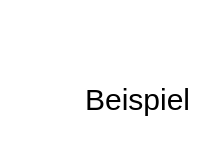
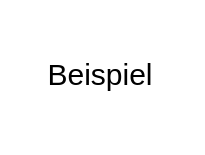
node "Beispiel": moved (139, 101) -> (101, 76)
